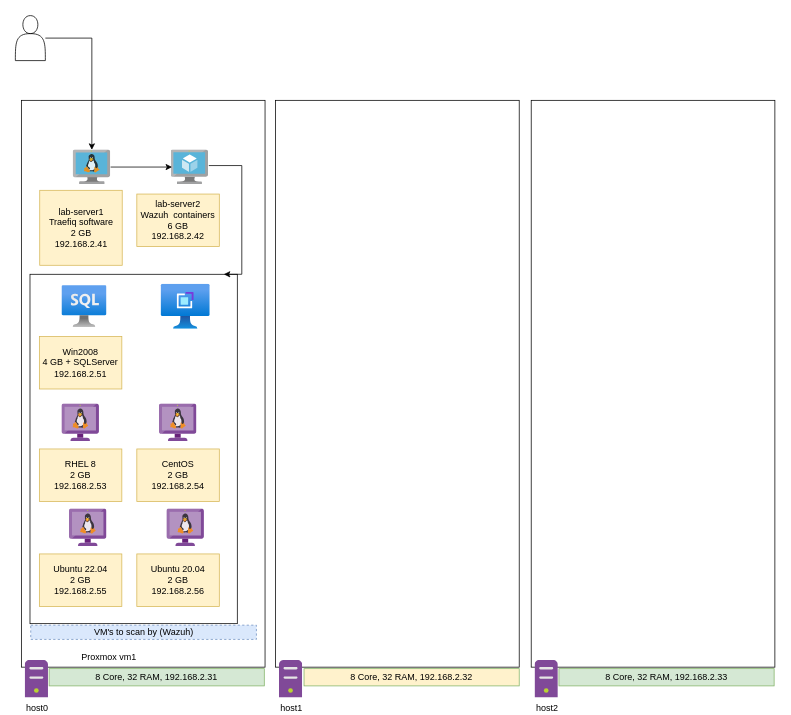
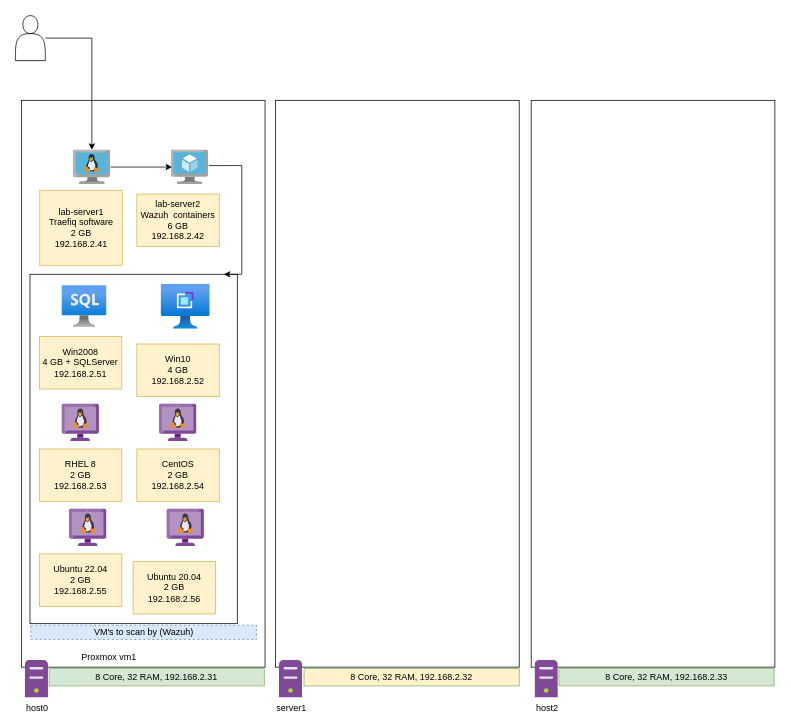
node "Win10 4 GB 192.168.2.52": added
node "Ubuntu 20.04 2 GB 192.168.2.56": moved (178, 580) -> (174, 588)
node "host1": label "host1" -> "server1"
